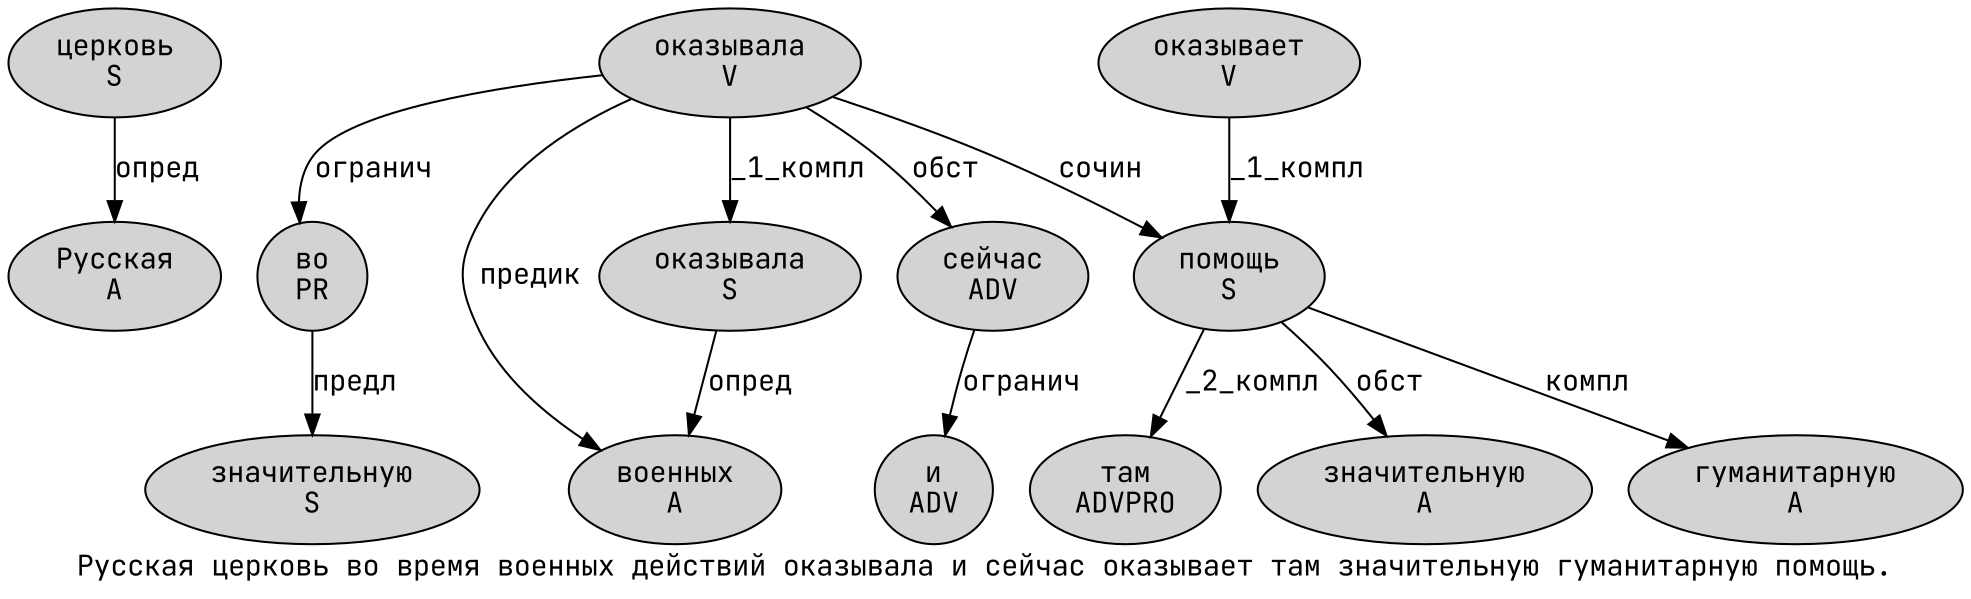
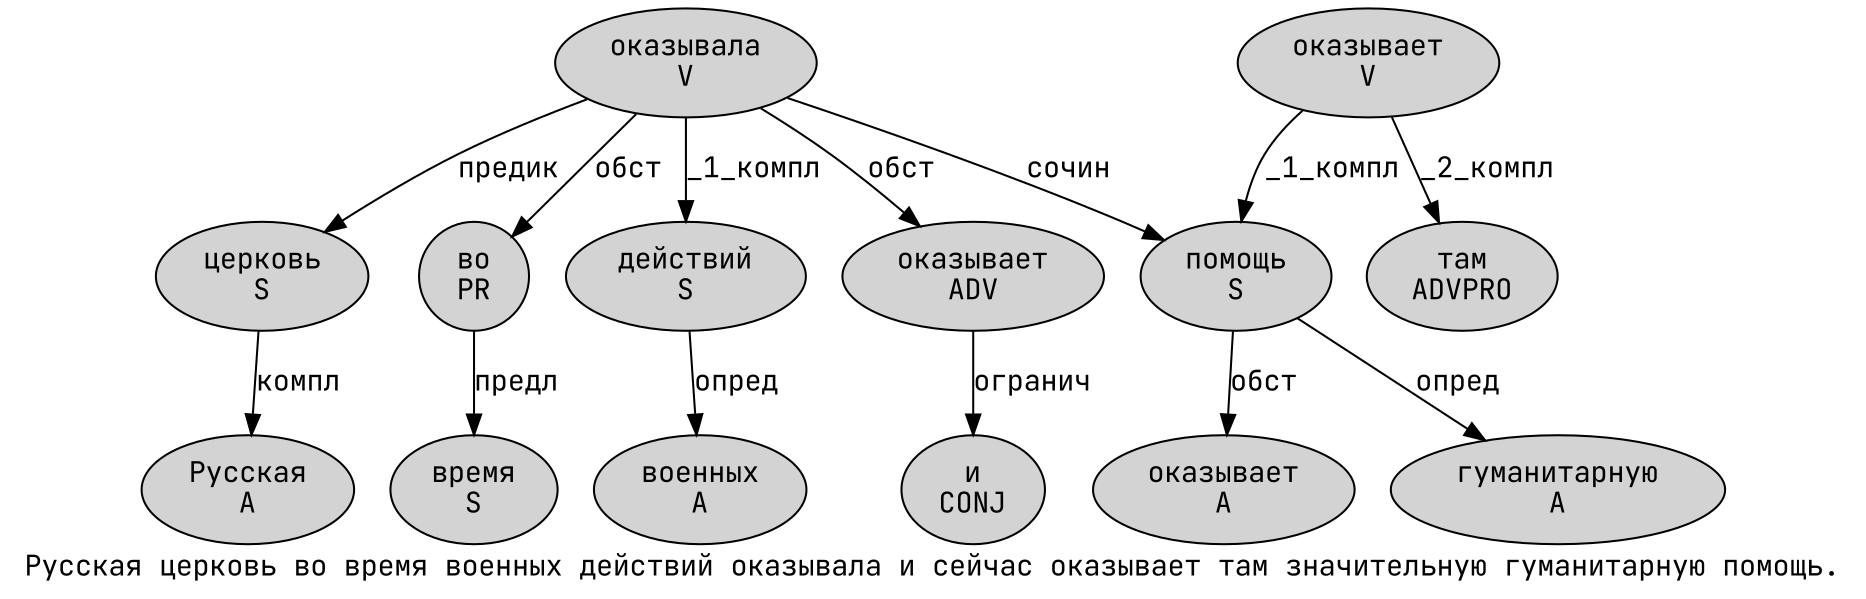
edge "церковь S" -> "Русская A": label "опред" -> "компл"
edge "оказывала V" -> "во PR": label "огранич" -> "обст"
edge "оказывала V" -> "военных A": now "оказывала V" -> "церковь S"
node "оказывала S": label "оказывала S" -> "действий S"
node "сейчас ADV": label "сейчас ADV" -> "оказывает ADV"
edge "помощь S" -> "там ADVPRO": now "оказывает V" -> "там ADVPRO"
edge "помощь S" -> "гуманитарную A": label "компл" -> "опред"
node "значительную S": label "значительную S" -> "время S"
node "и ADV": label "и ADV" -> "и CONJ"
node "значительную A": label "значительную A" -> "оказывает A"
